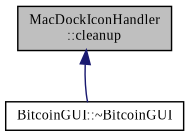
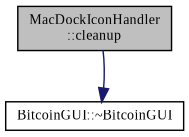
edge "BitcoinGUI::~BitcoinGUI" -> "MacDockIconHandler ::cleanup": reversed
